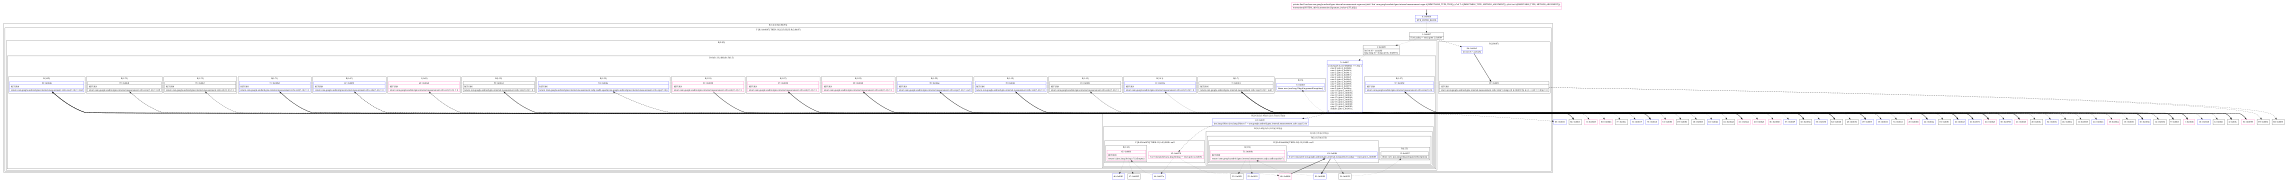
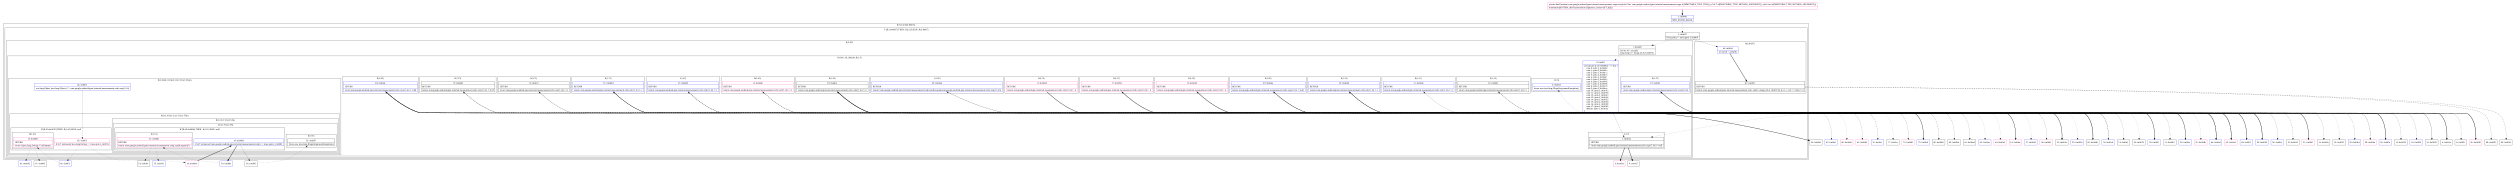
edge "58: 0x009d" -> "59: 0x00a1": style dotted -> bold
edge "3: 0x0017" -> "42: 0x0072": now "3: 0x0017" -> "7: 0x0024"
